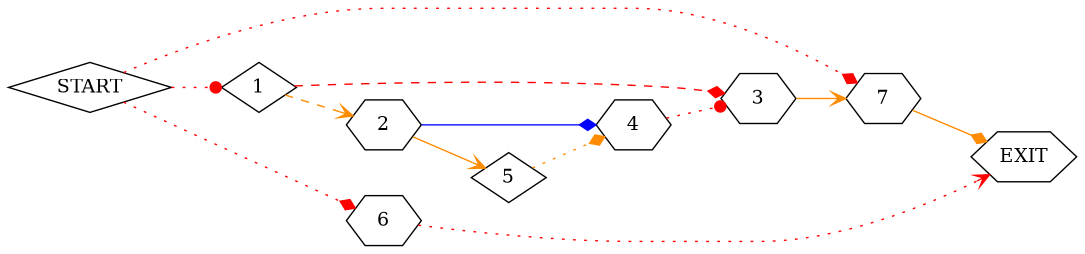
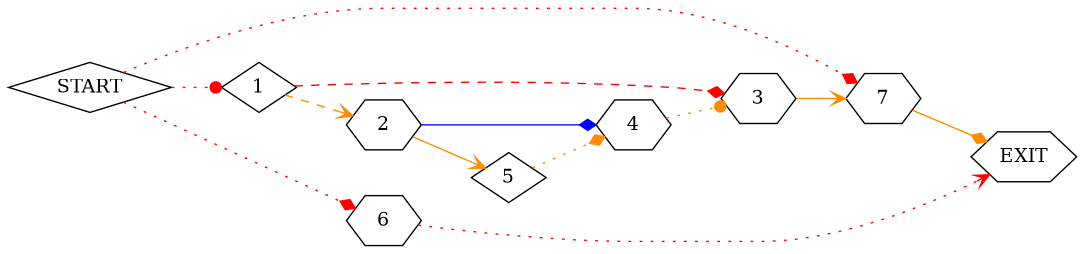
edge "4" -> "3": color red -> darkorange
